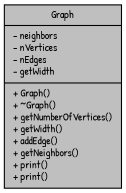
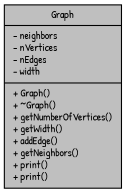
node "Graph": text "- getWidth" -> "- width"
